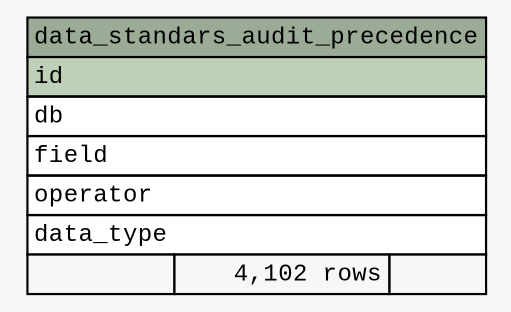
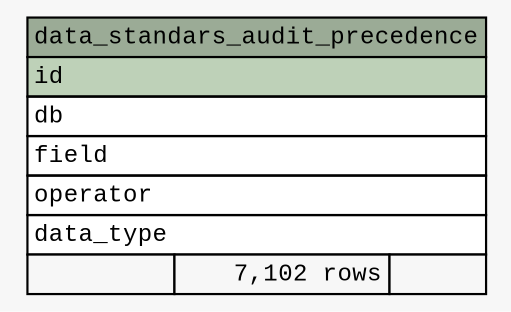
node "data_standars_audit_precedence": text "4,102 rows" -> "7,102 rows"
